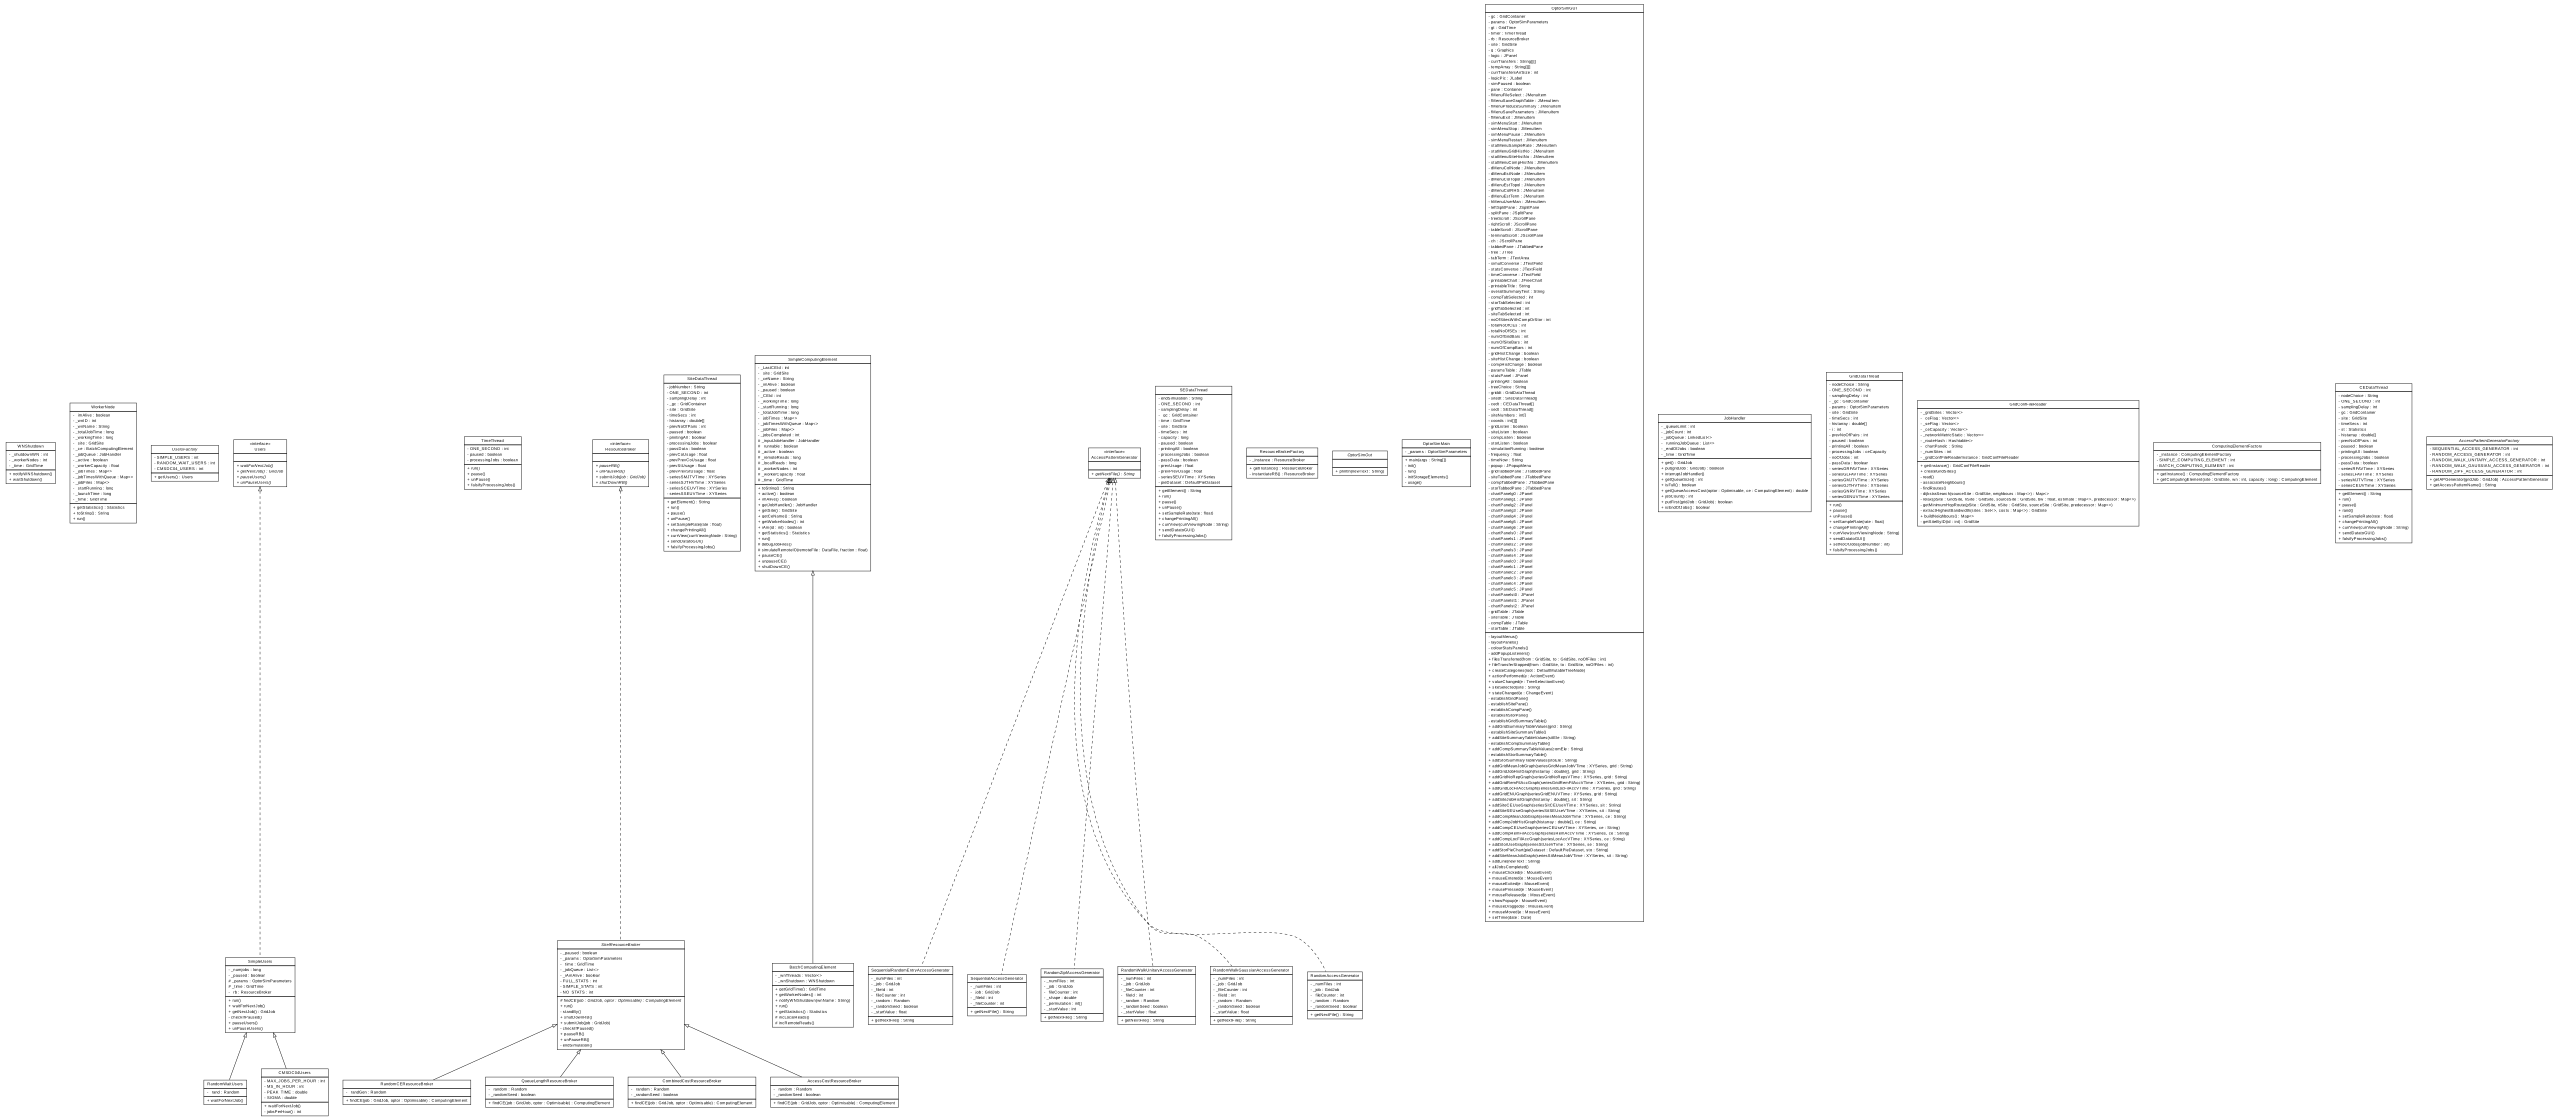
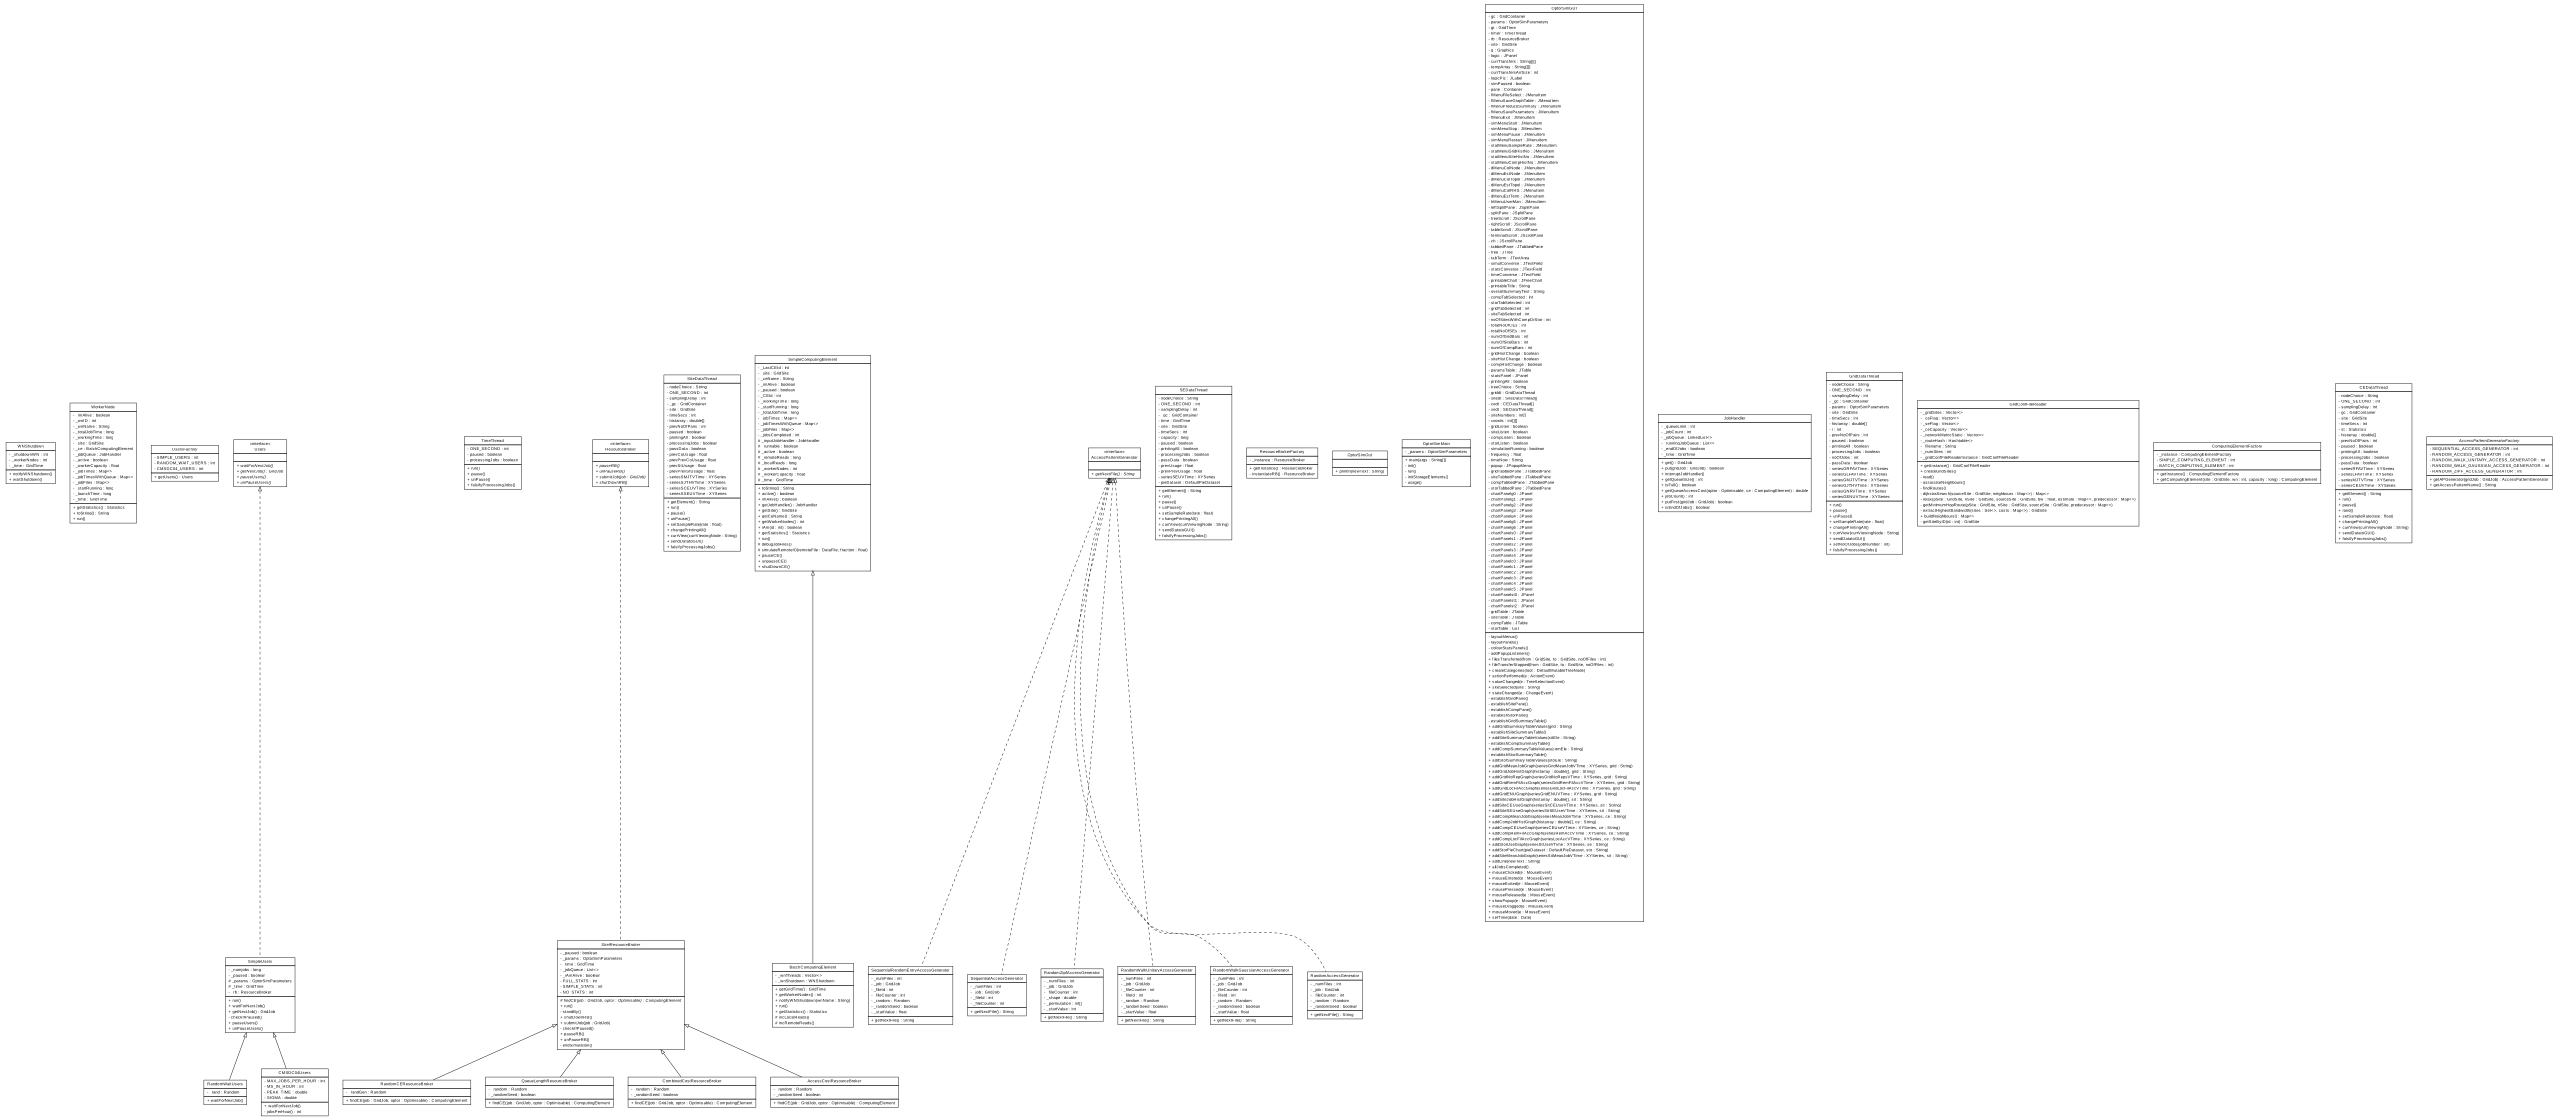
node "SiteDataThread": text "- jobNumber : String" -> "- nodeChoice : String"
node "SEDataThread": text "- endSimulation : String" -> "- nodeChoice : String"
node "GridConfFileReader": text "- _chartPanelc : String" -> "- _filename : String"
node "GridDataThread": text "- processingJobs : ceCapacity" -> "- processingJobs : boolean"
node "OptorSimGUI": text "- storTable : JTable" -> "- storTable : List"
